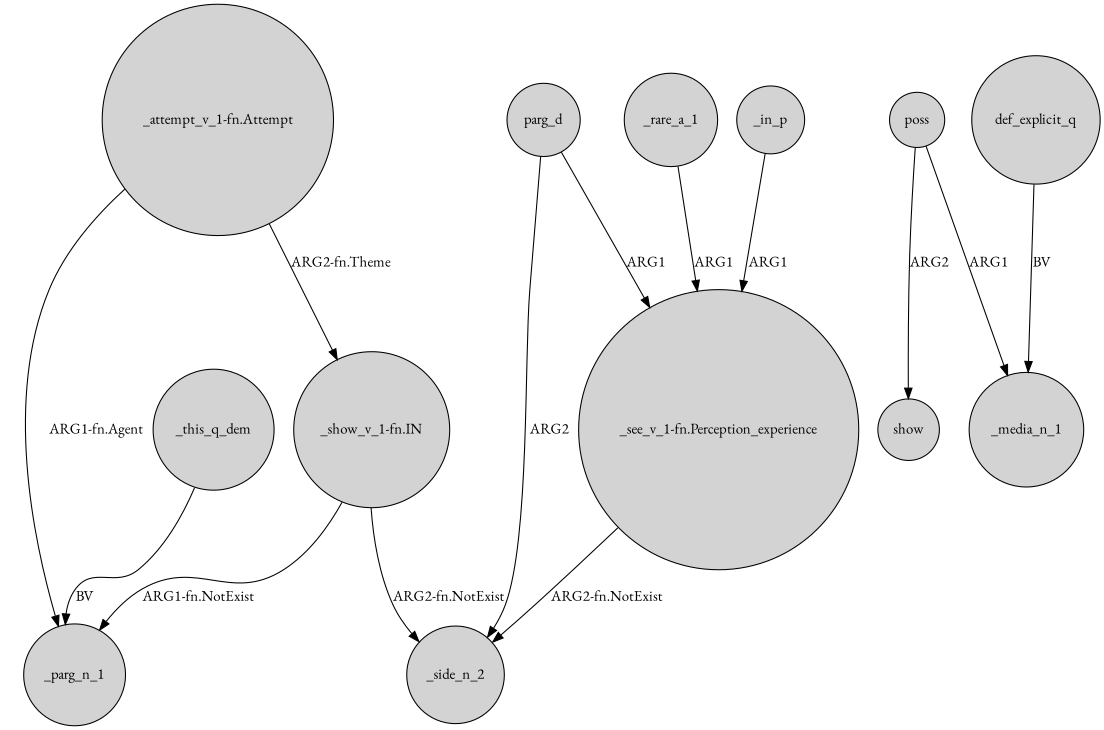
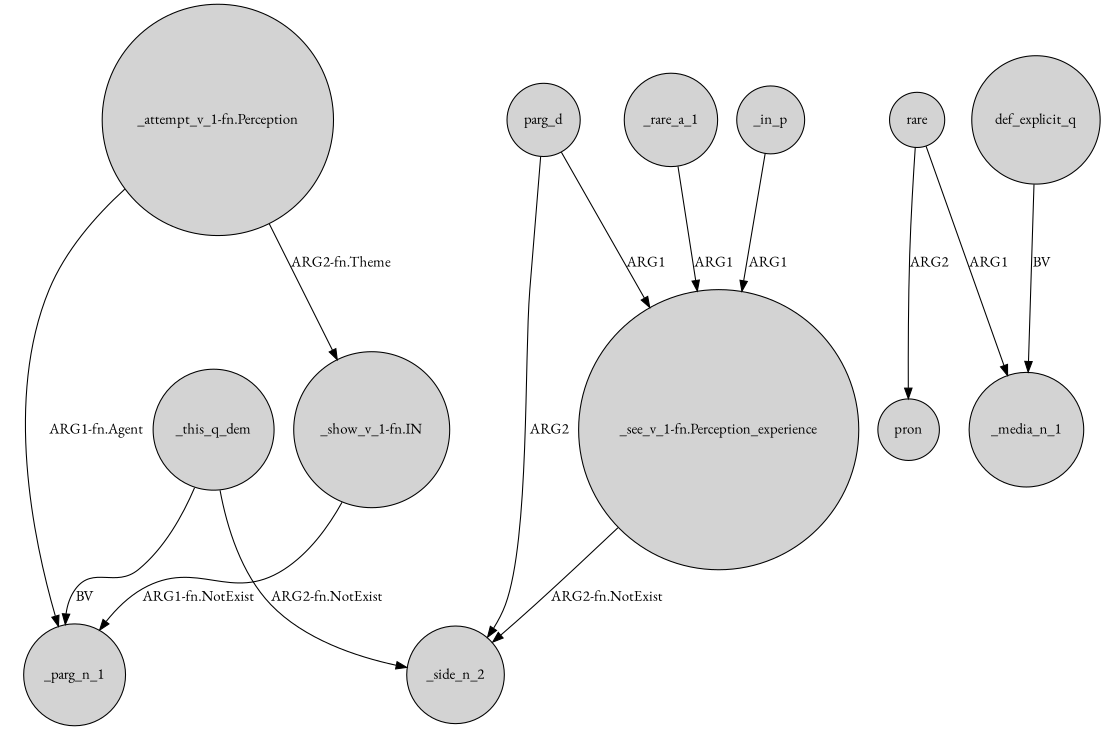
node "_attempt_v_1-fn.Attempt": label "_attempt_v_1-fn.Attempt" -> "_attempt_v_1-fn.Perception"
node "poss": label "poss" -> "rare"
node "show": label "show" -> "pron"
edge "_show_v_1-fn.IN" -> "_side_n_2": now "_this_q_dem" -> "_side_n_2"
